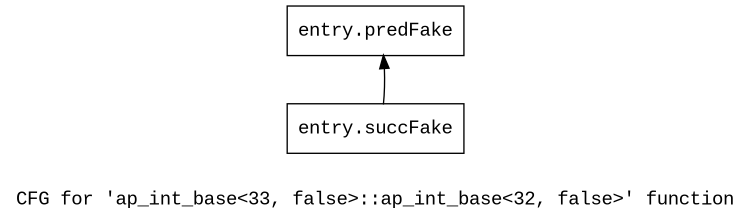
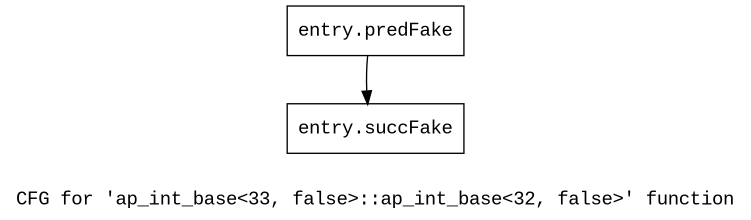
edge "entry.succFake" -> "entry.predFake": reversed
